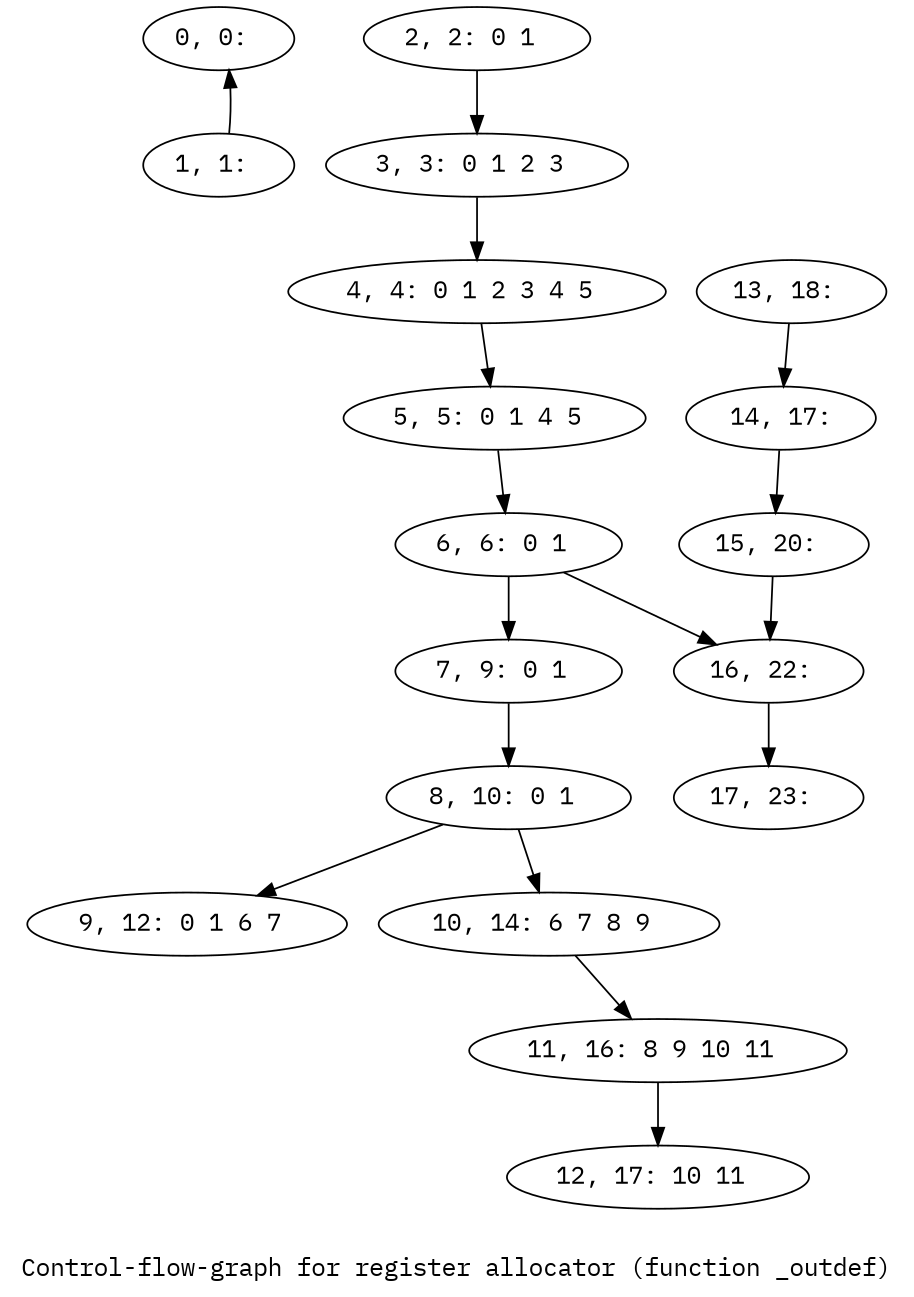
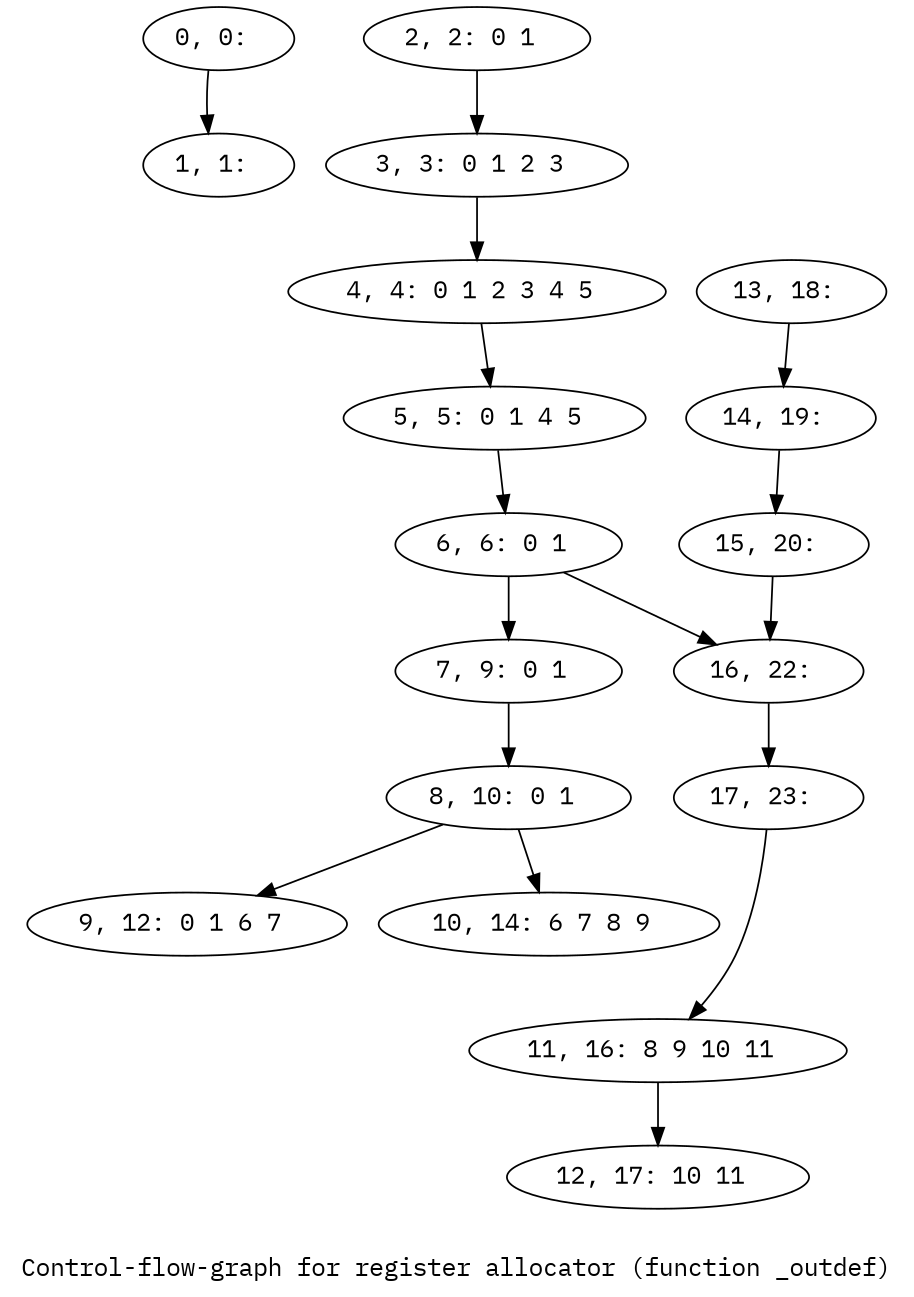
edge "1, 1:" -> "0, 0:": reversed
node "14, 17:": label "14, 17:" -> "14, 19:"
edge "10, 14: 6 7 8 9" -> "11, 16: 8 9 10 11": now "17, 23:" -> "11, 16: 8 9 10 11"
